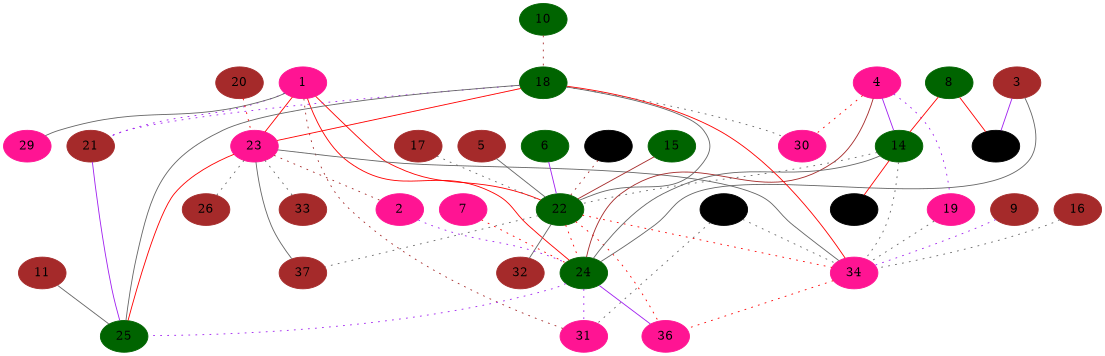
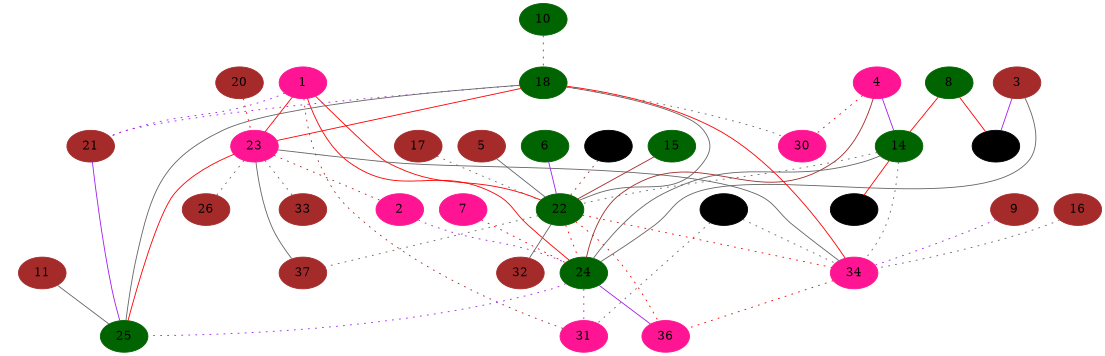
node "29": removed
node "19": removed
